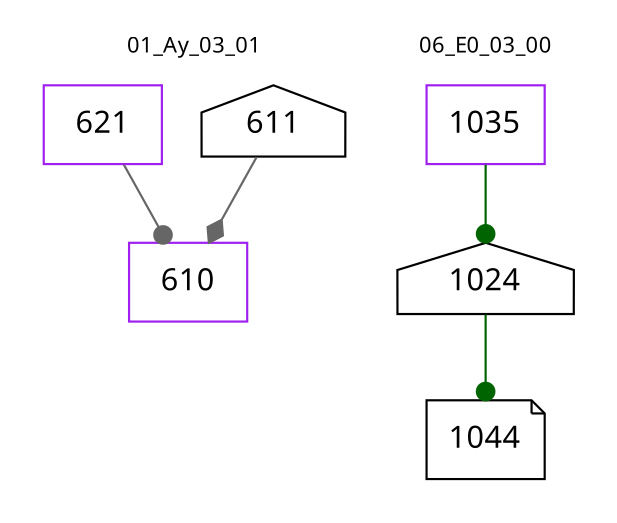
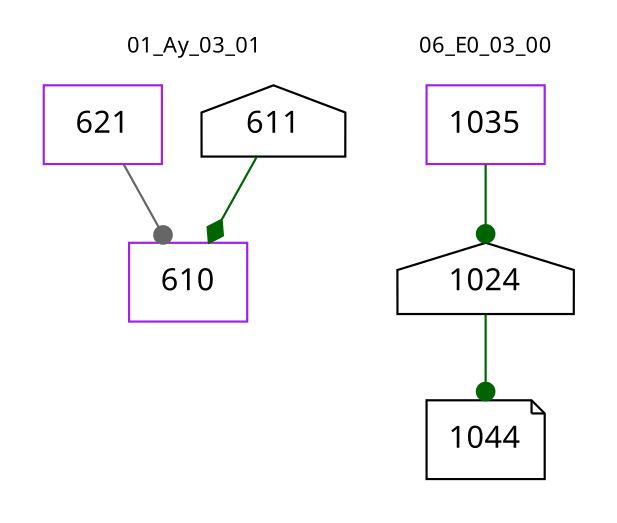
edge "611" -> "610": color gray40 -> darkgreen
